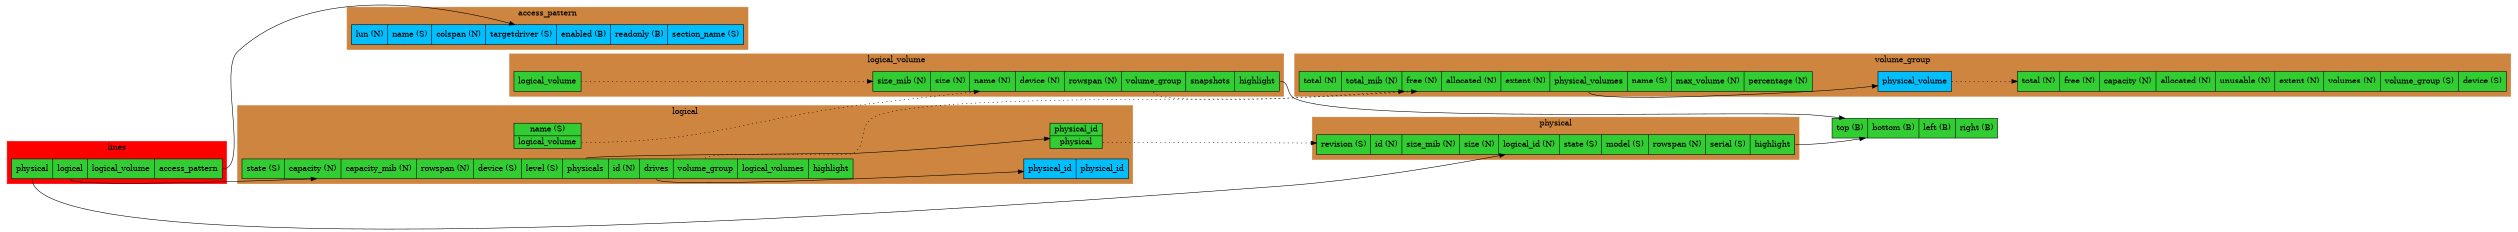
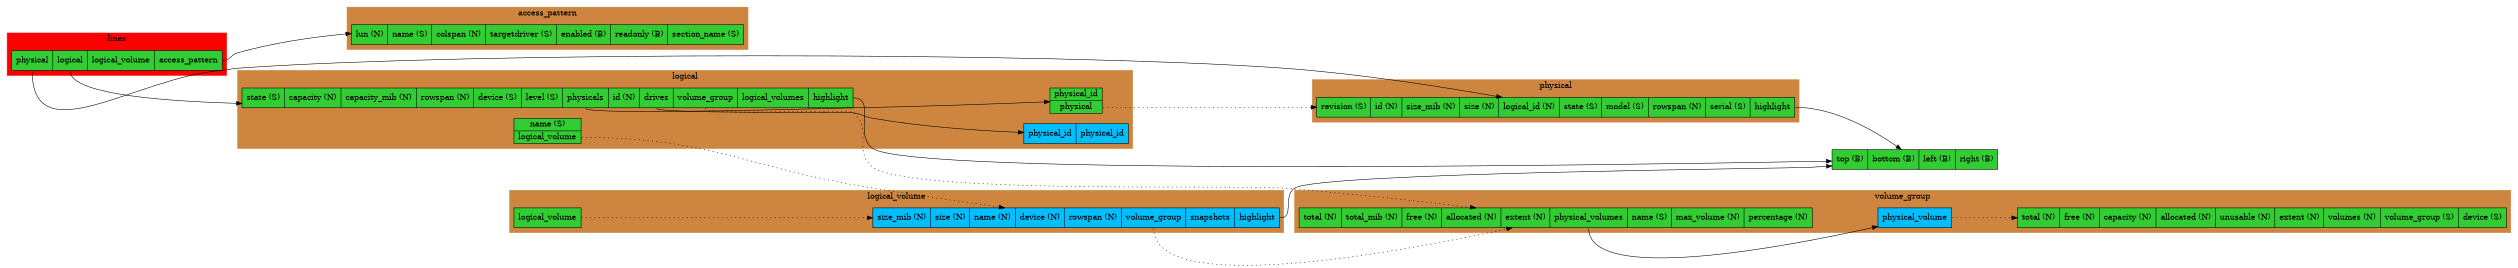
node "lun (N)": fillcolor deepskyblue -> limegreen
node "size_mib (N)": fillcolor limegreen -> deepskyblue
edge "state (S)" -> "top (B)": added
